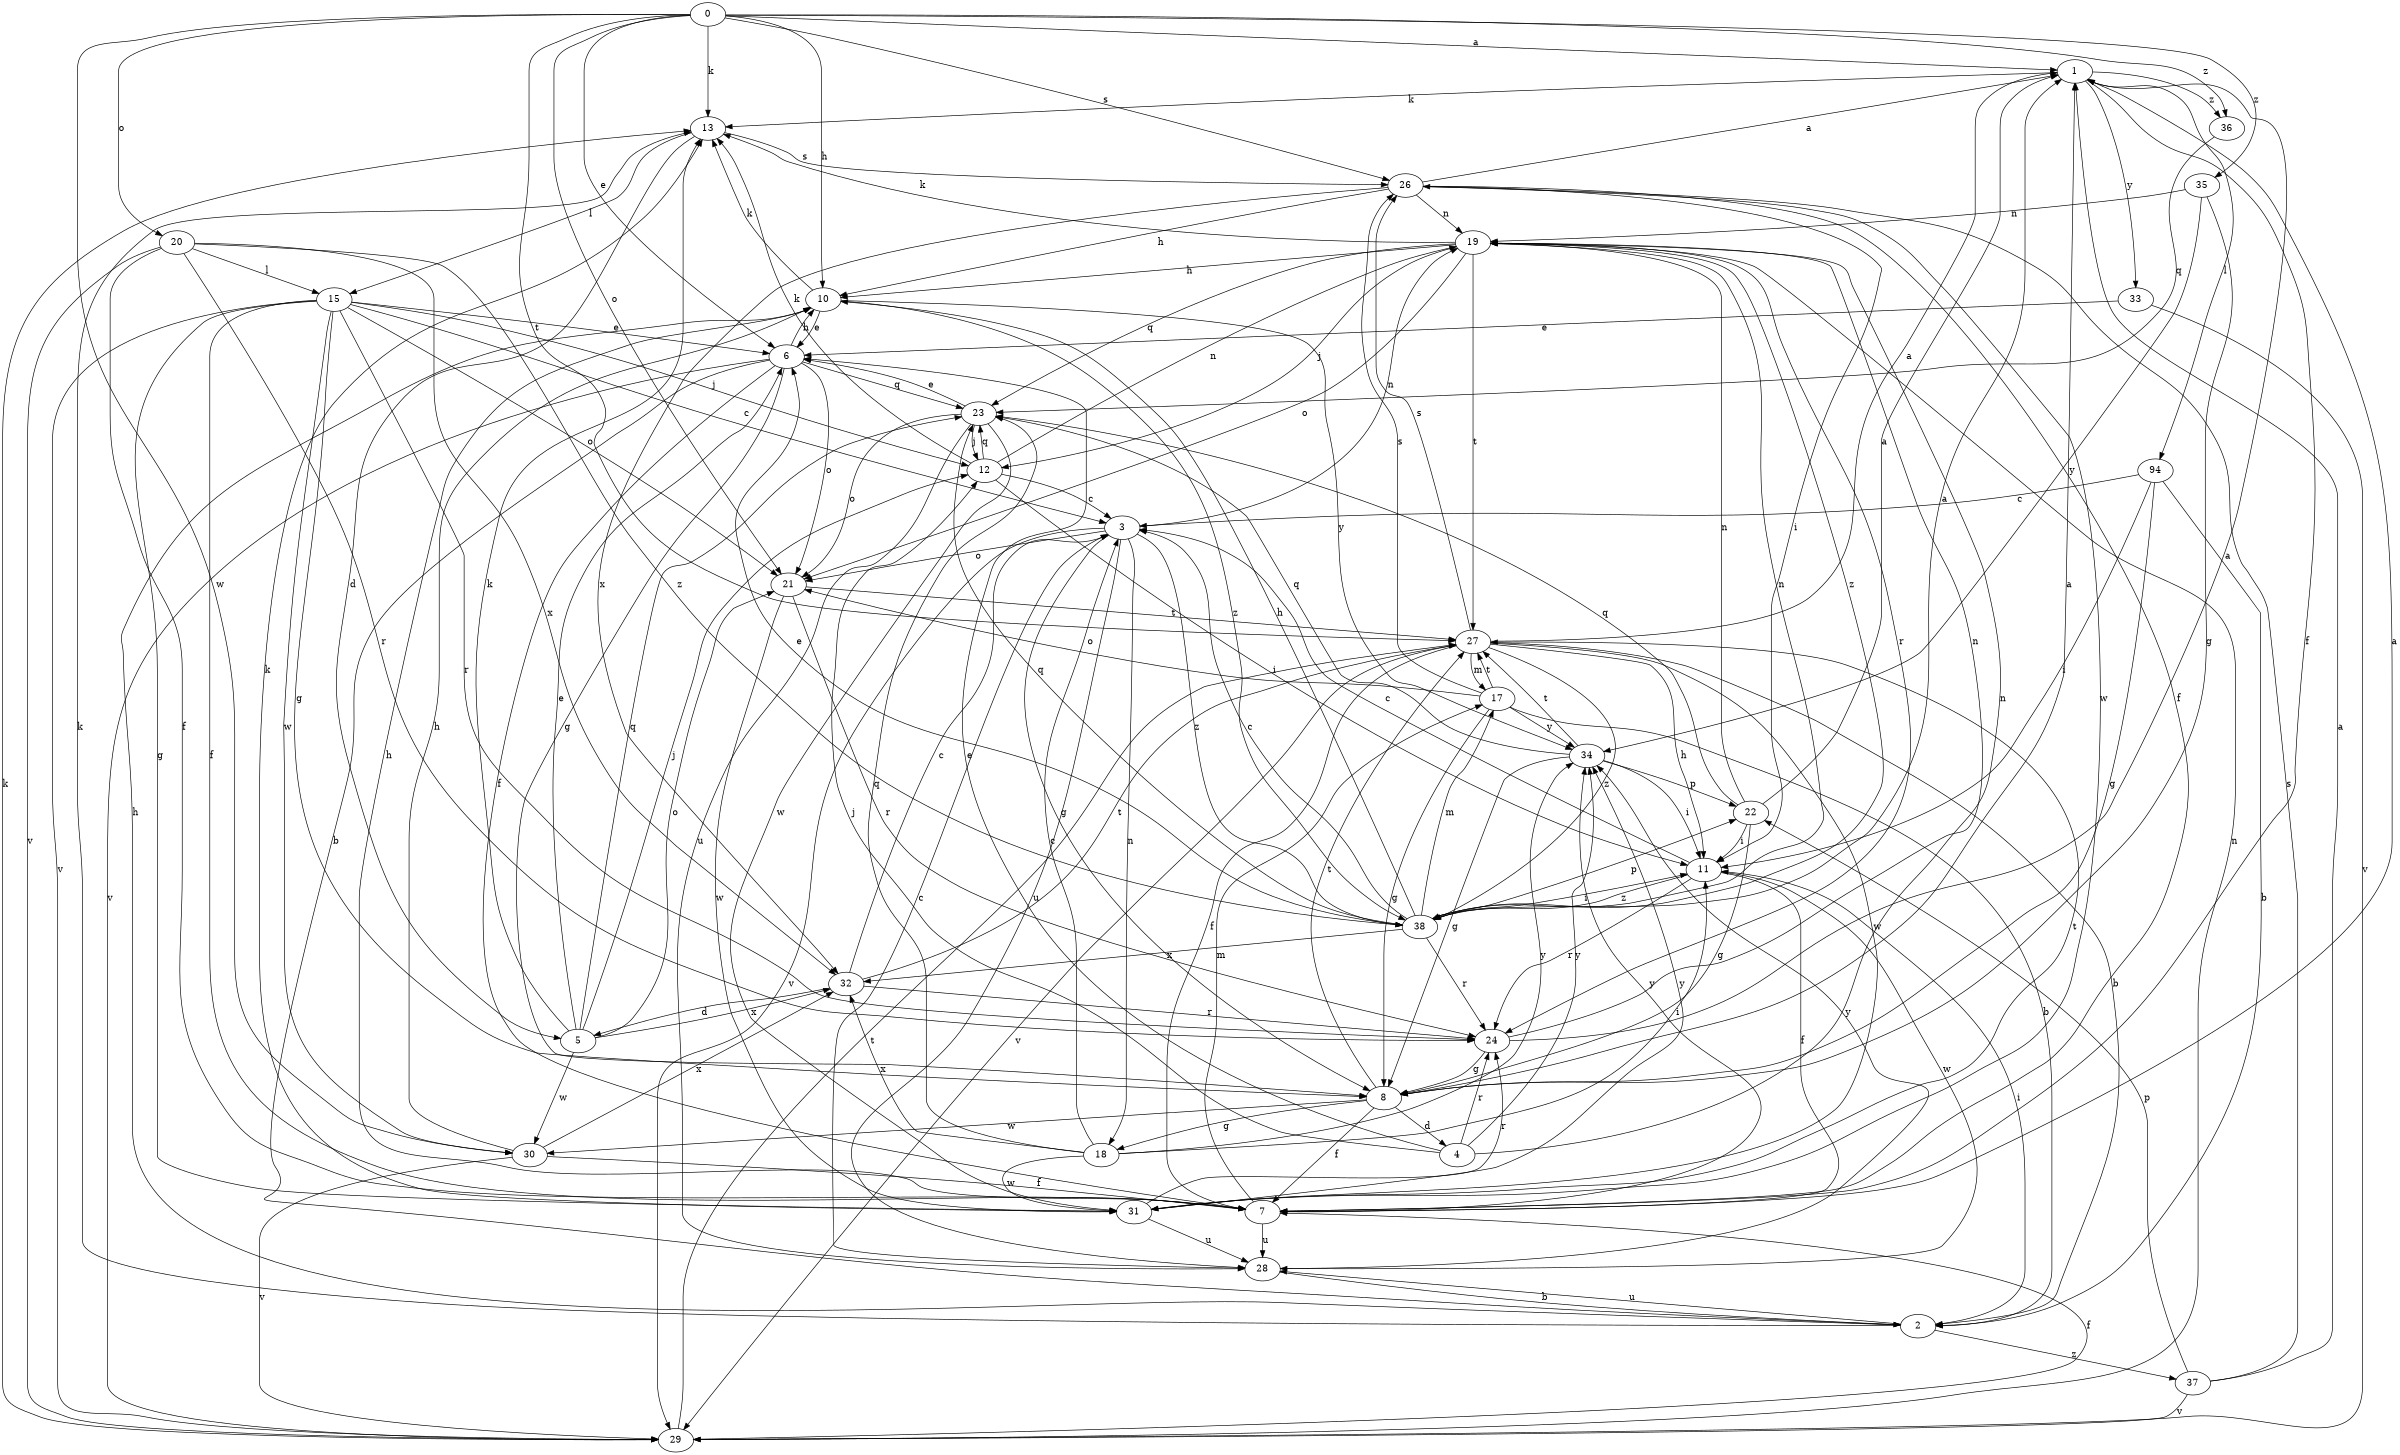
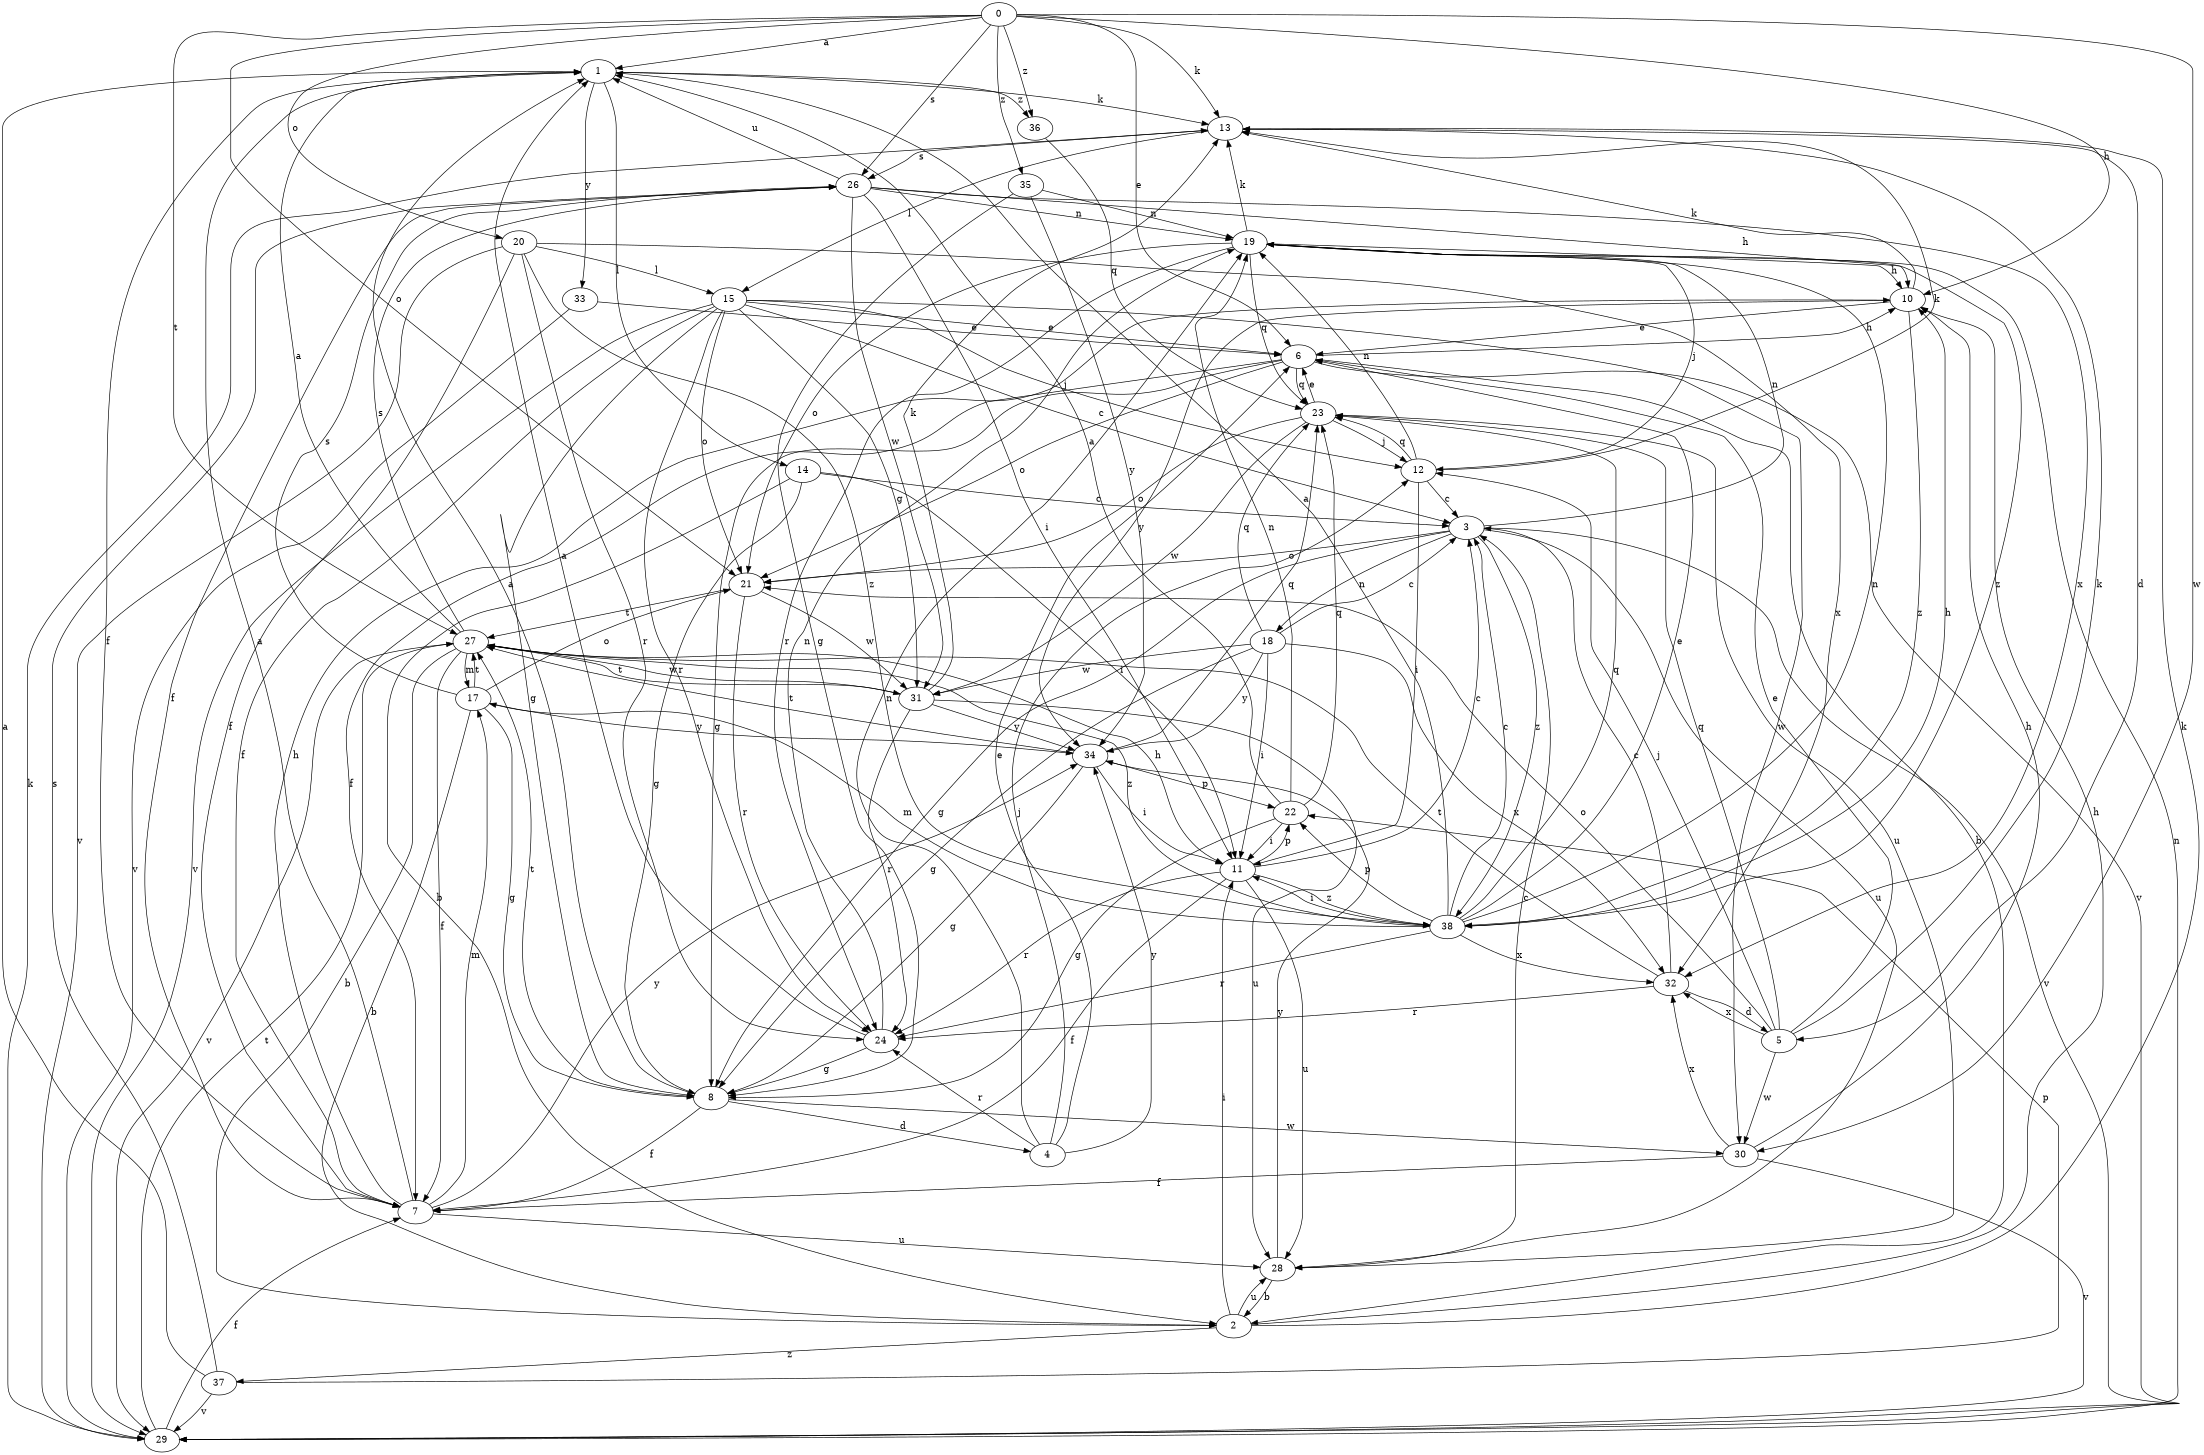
edge "26" -> "1": label "a" -> "u"
edge "19" -> "27": removed, label "t"
node "94": label "94" -> "14"
edge "11" -> "22": added, label "p"
edge "11" -> "28": label "w" -> "u"
edge "8" -> "18": reversed
